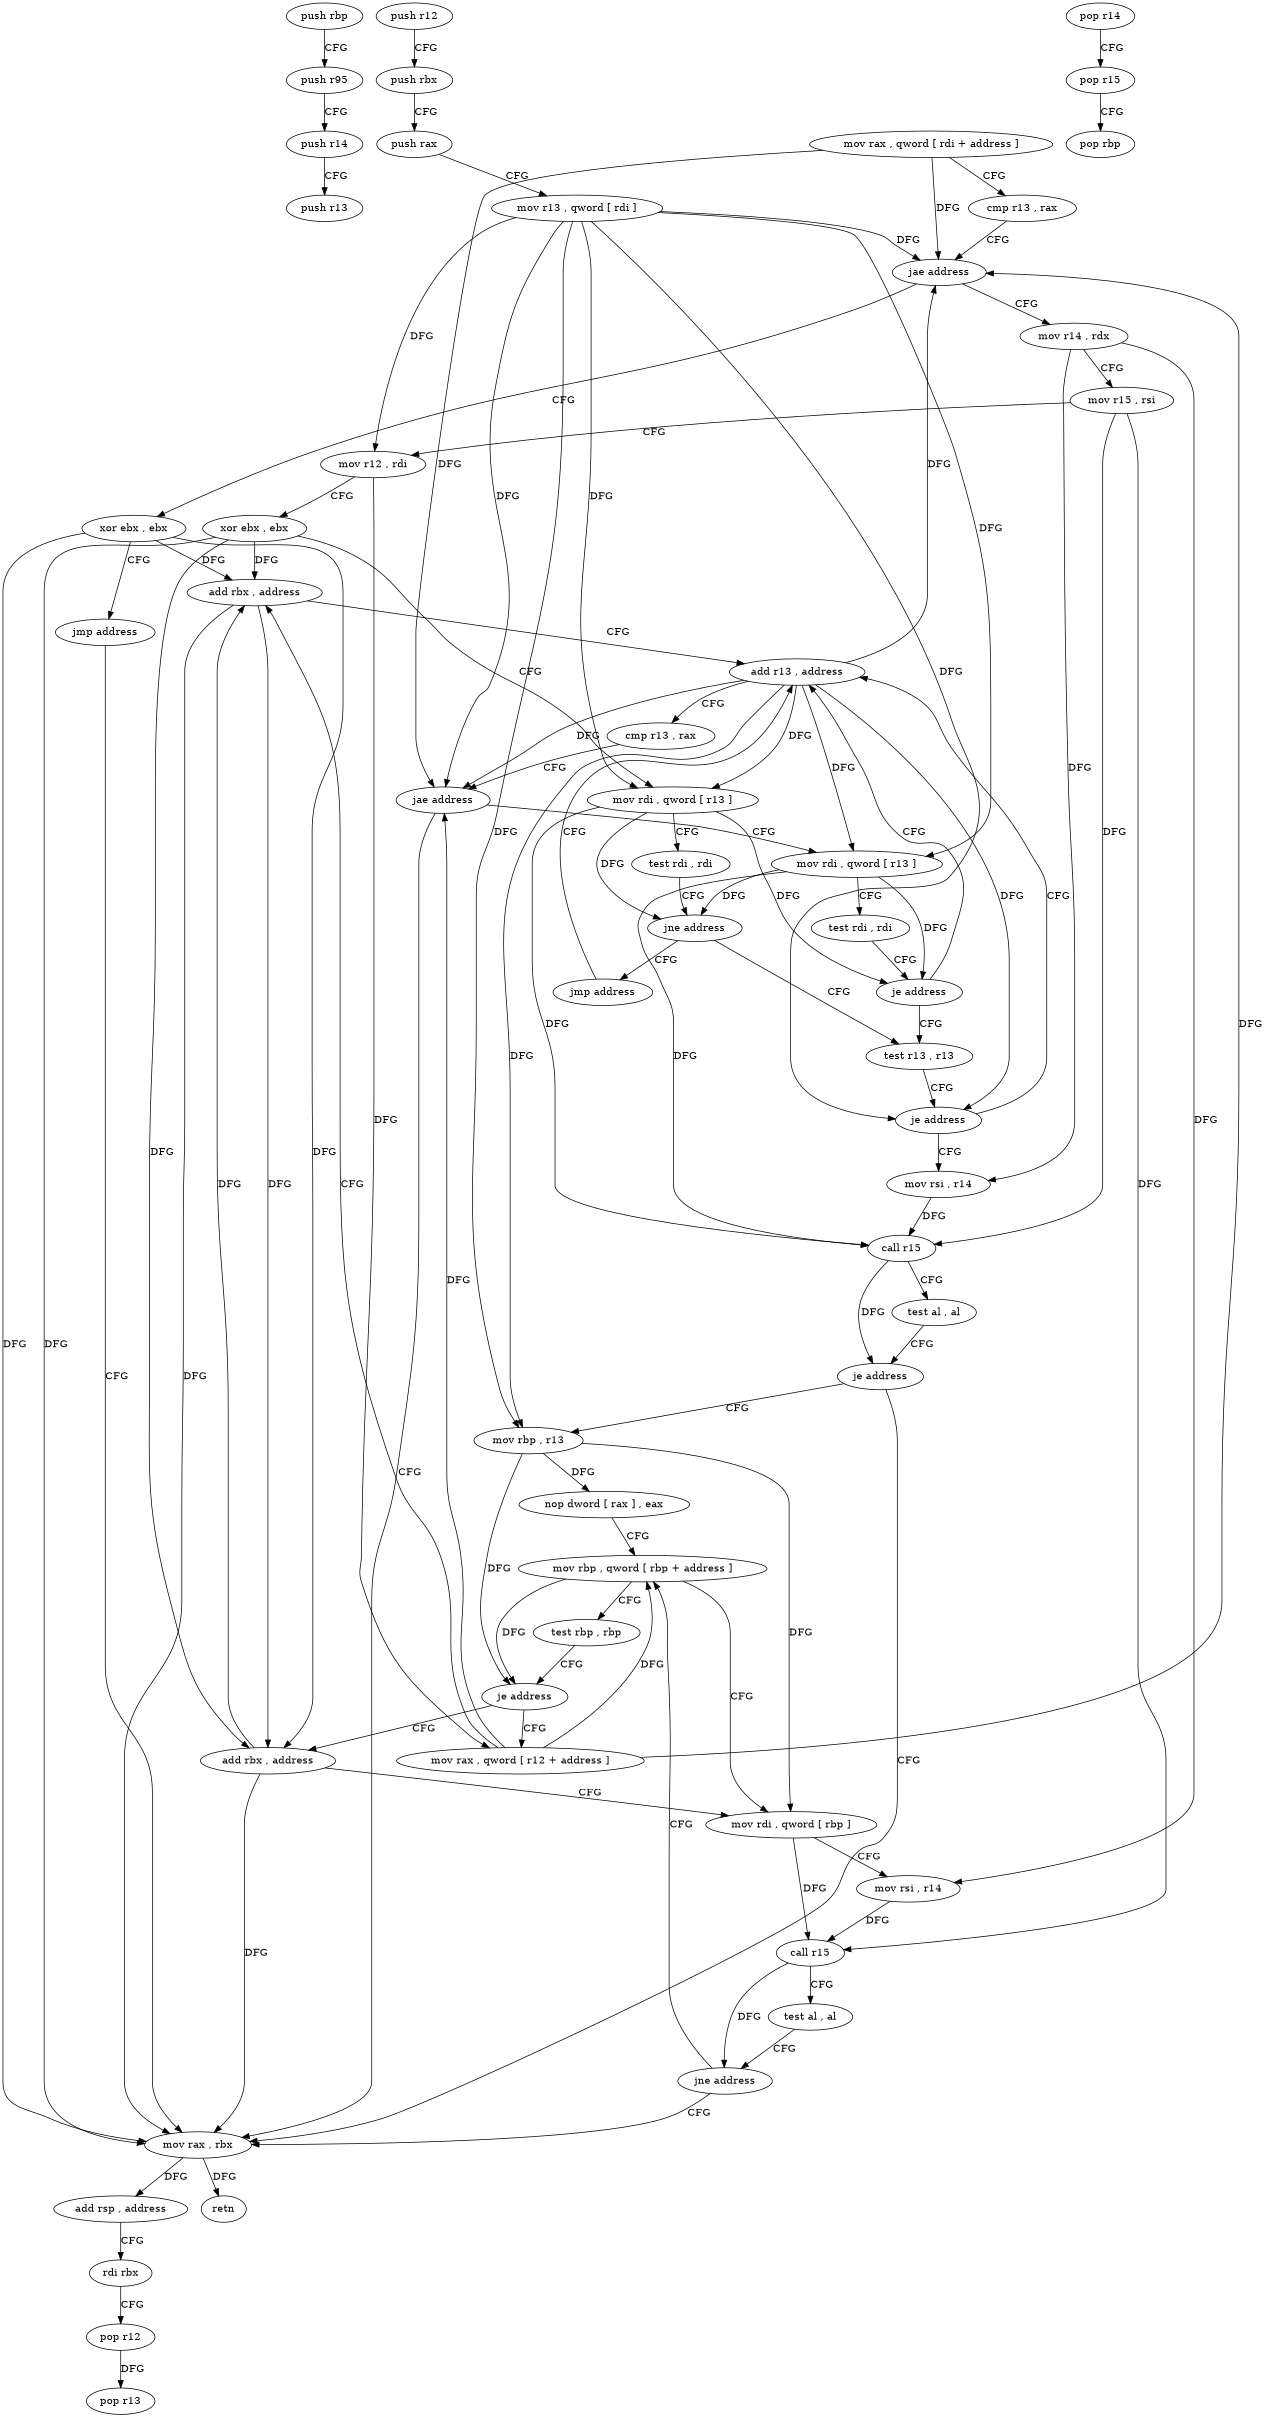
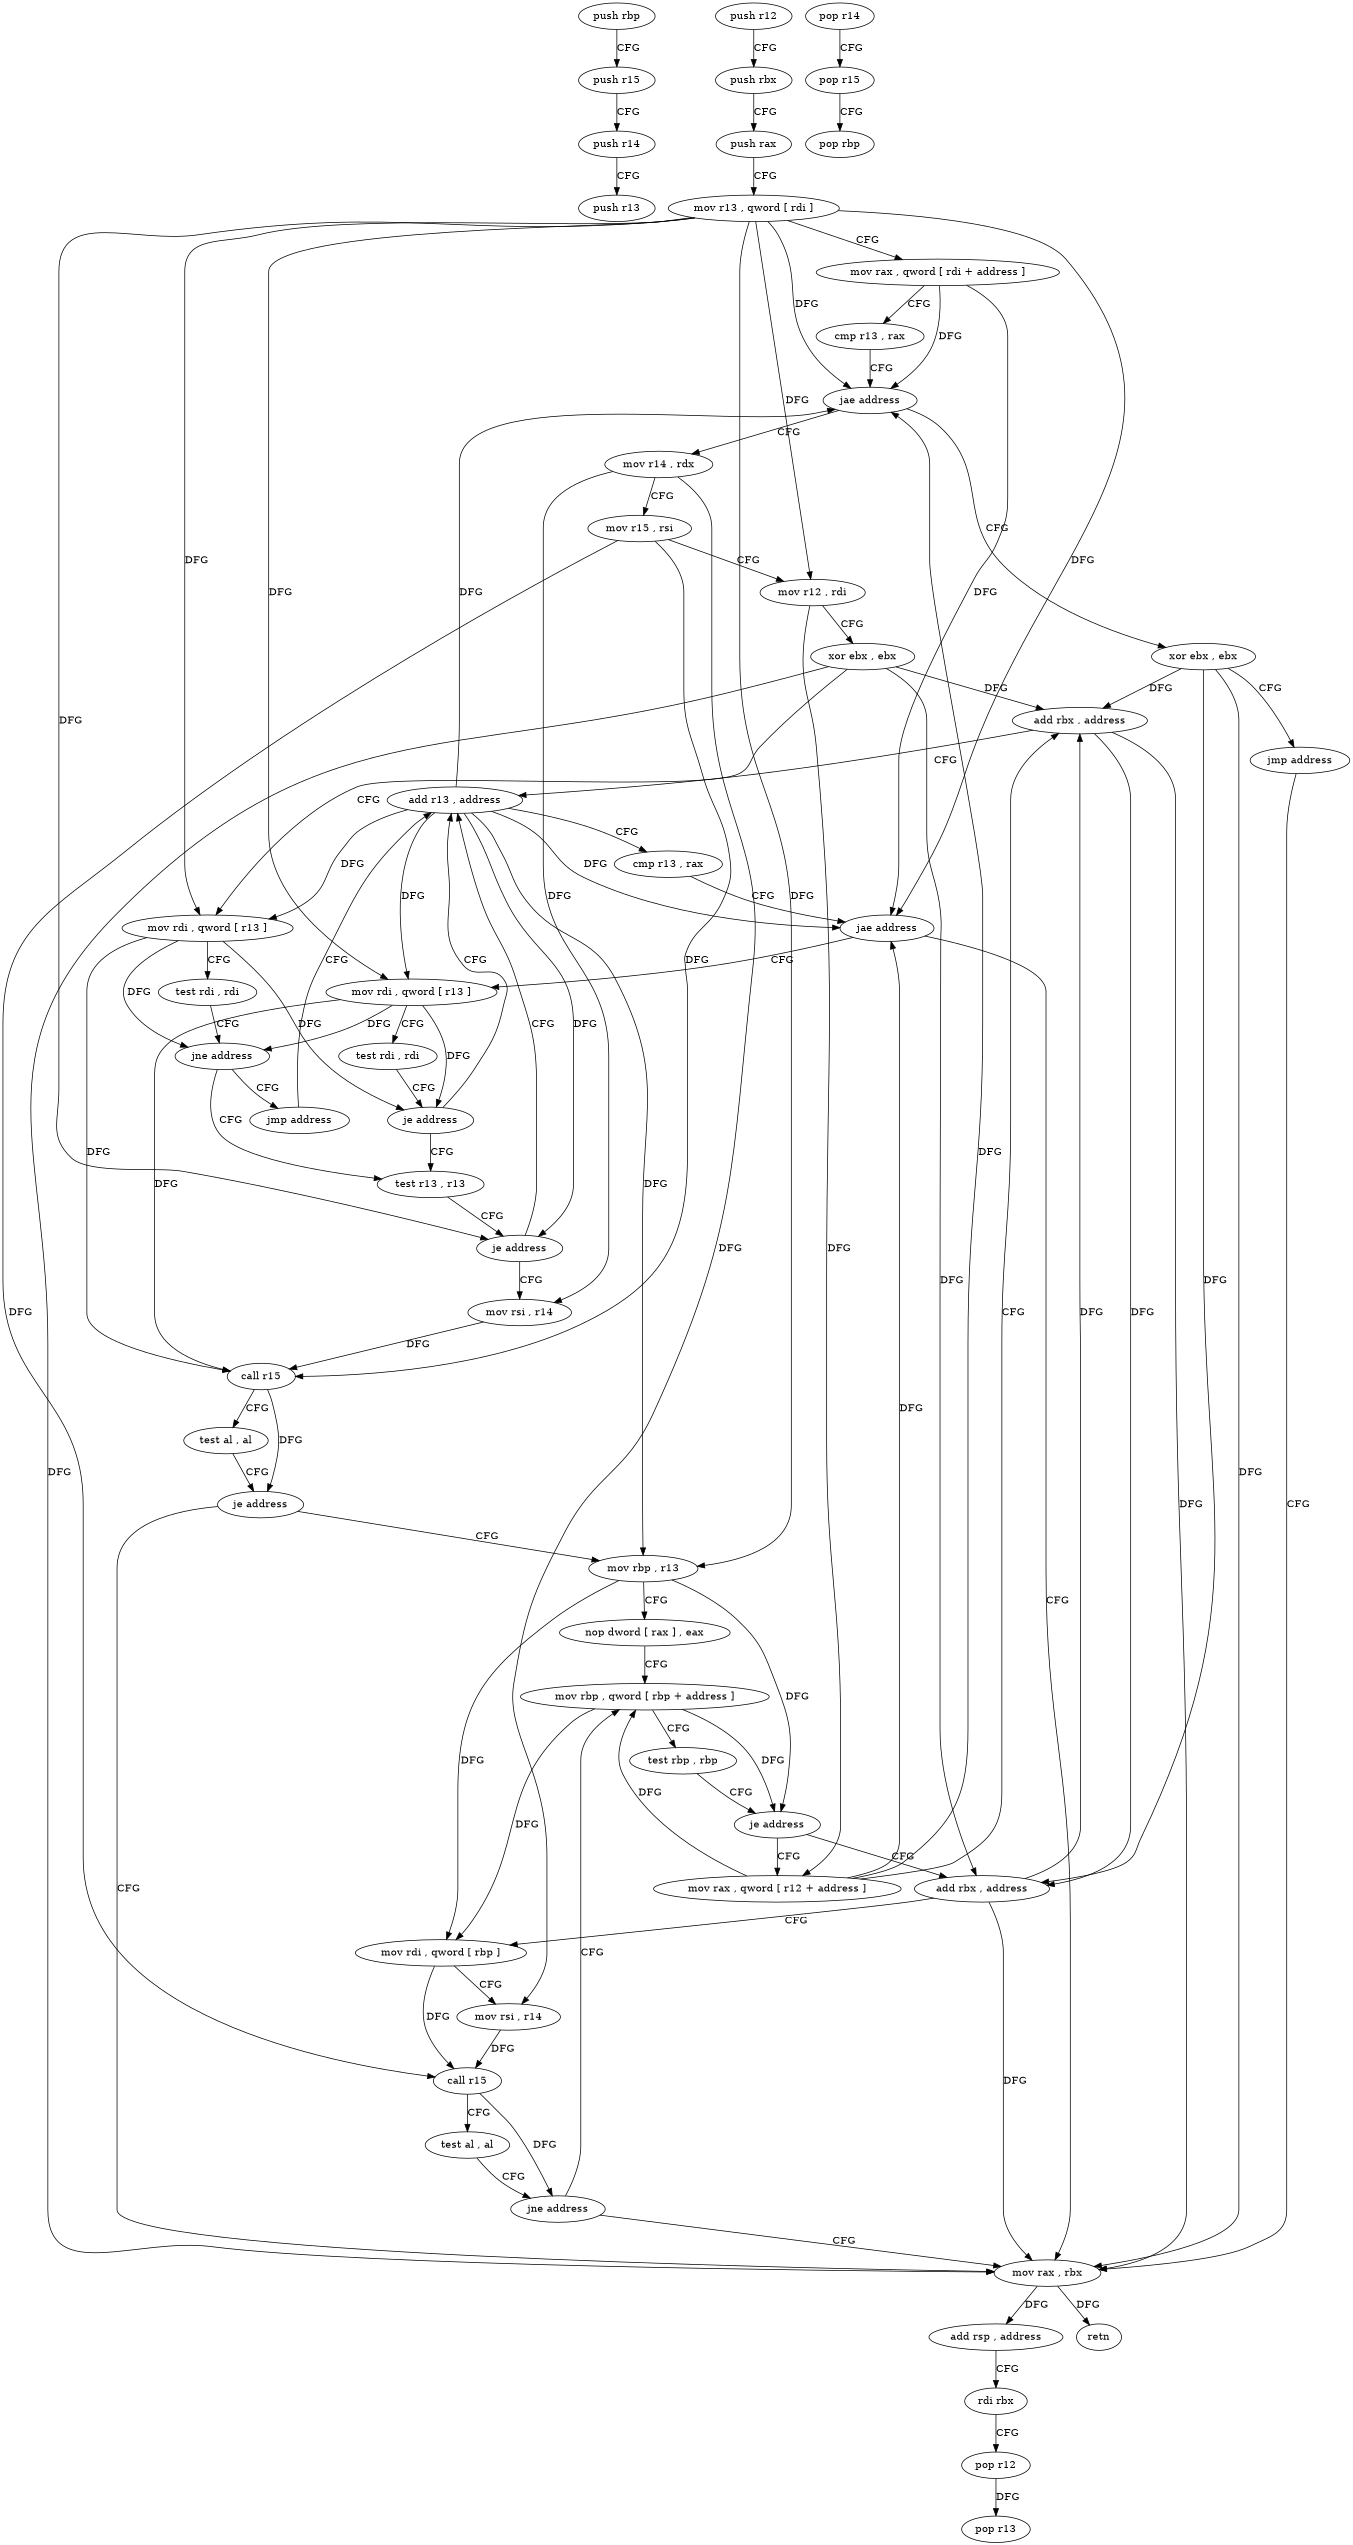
node "push r95": label "push r95" -> "push r15"
edge "mov r13 , qword [ rdi ]" -> "mov rax , qword [ rdi + address ]": added, label "CFG"
edge "mov rbp , r13" -> "nop dword [ rax ] , eax": label "DFG" -> "CFG"
edge "mov rbp , qword [ rbp + address ]" -> "mov rdi , qword [ rbp ]": label "CFG" -> "DFG"
